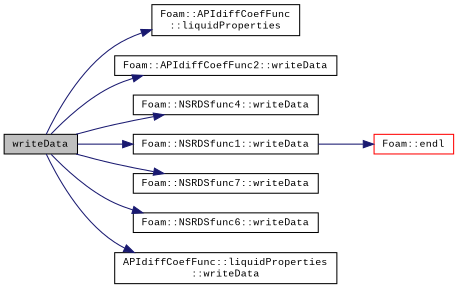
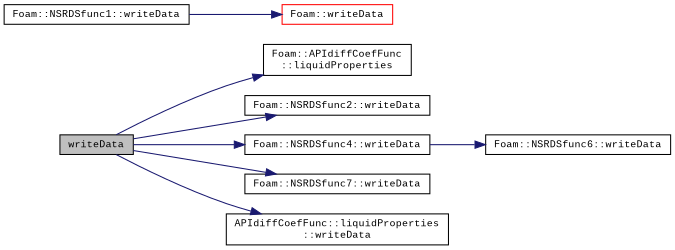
node "Foam::APIdiffCoefFunc2::writeData": label "Foam::APIdiffCoefFunc2::writeData" -> "Foam::NSRDSfunc2::writeData"
edge "writeData" -> "Foam::NSRDSfunc1::writeData": removed
node "Foam::endl": label "Foam::endl" -> "Foam::writeData"
edge "writeData" -> "Foam::NSRDSfunc6::writeData": now "Foam::NSRDSfunc4::writeData" -> "Foam::NSRDSfunc6::writeData"
